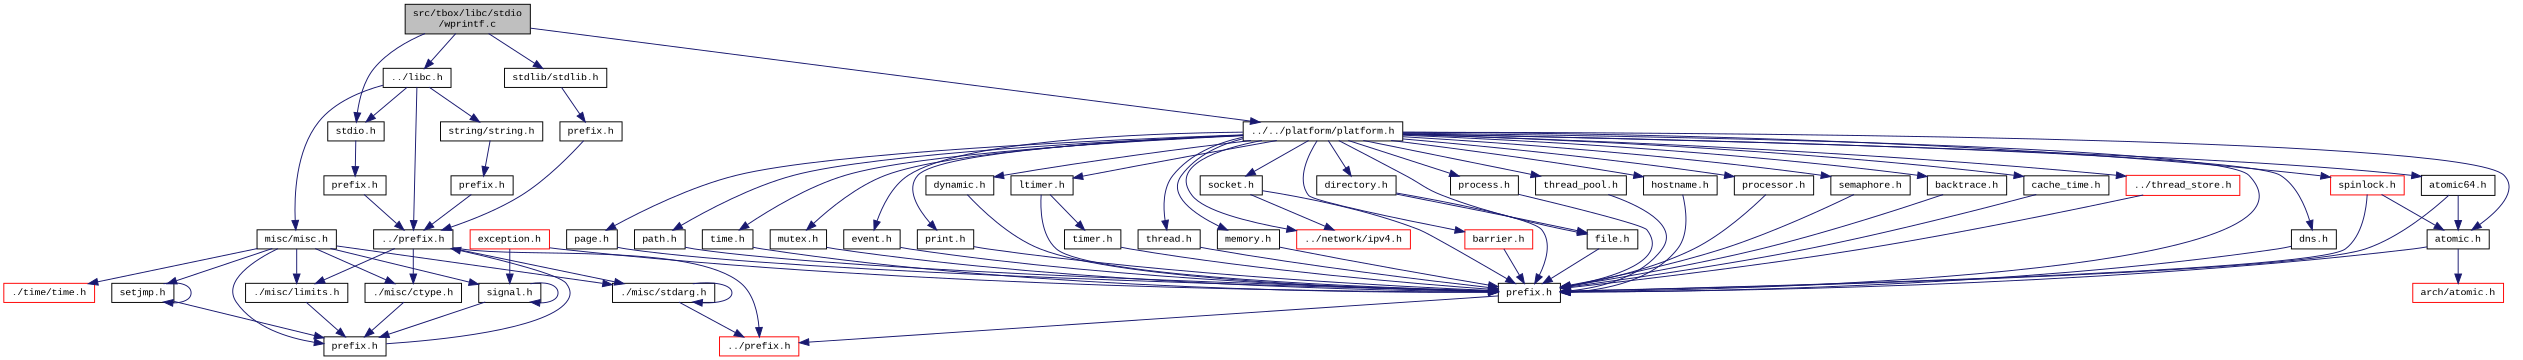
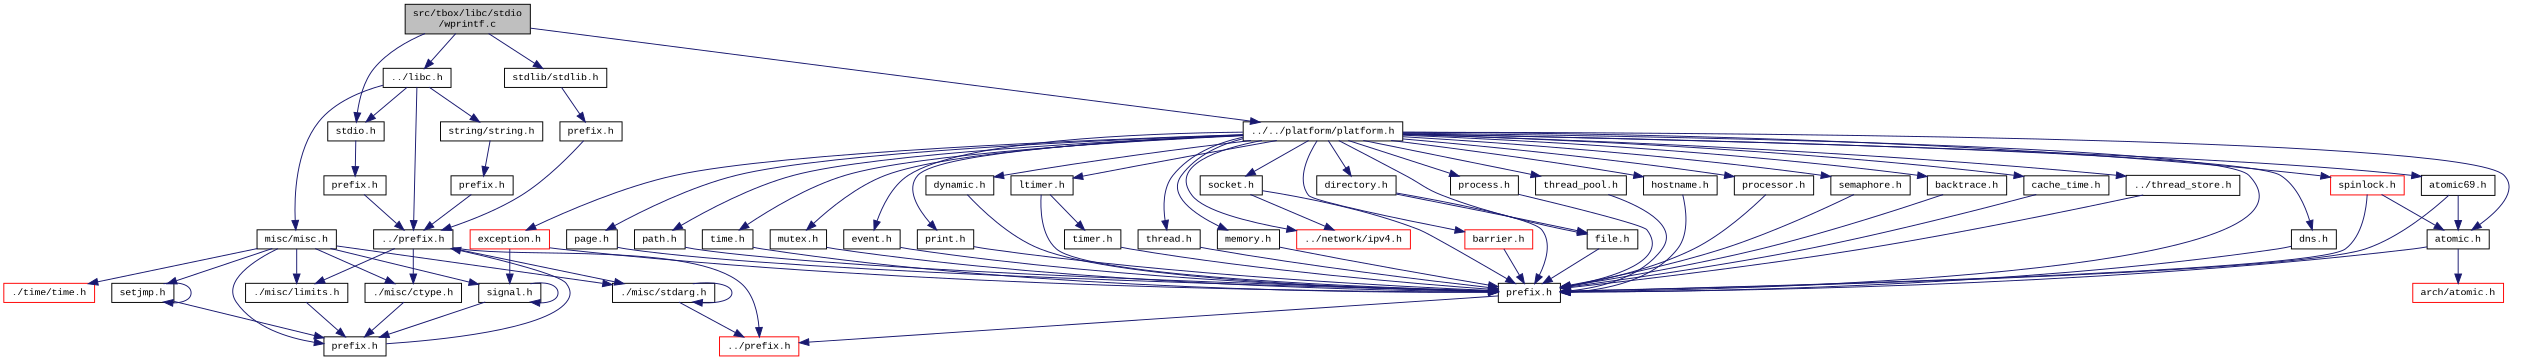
edge "../../platform/platform.h" -> "exception.h": added
node "../thread_store.h": color red -> black
node "atomic64.h": label "atomic64.h" -> "atomic69.h"
